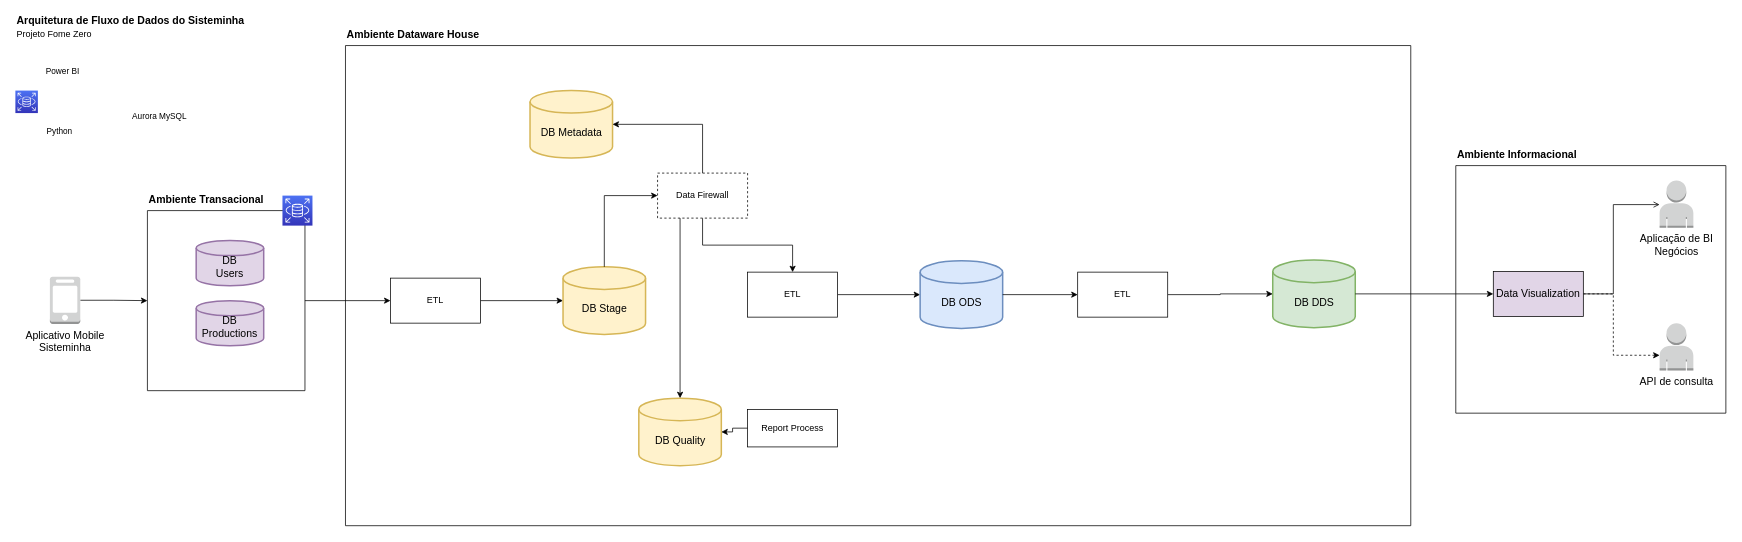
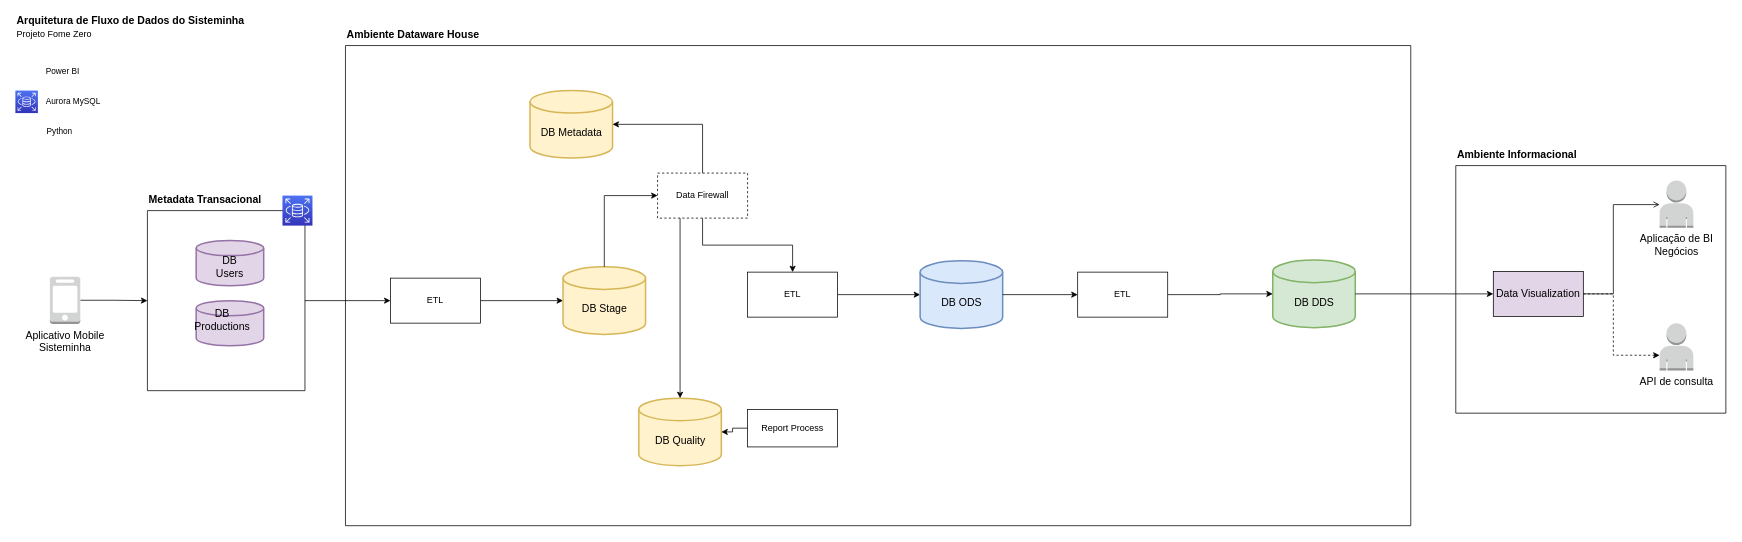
node "Aurora MySQL": moved (168, 117) -> (82, 102)
node "Ambiente Transacional": label "Ambiente Transacional" -> "Metadata Transacional"
node "DB Productions": moved (230, 327) -> (222, 319)
